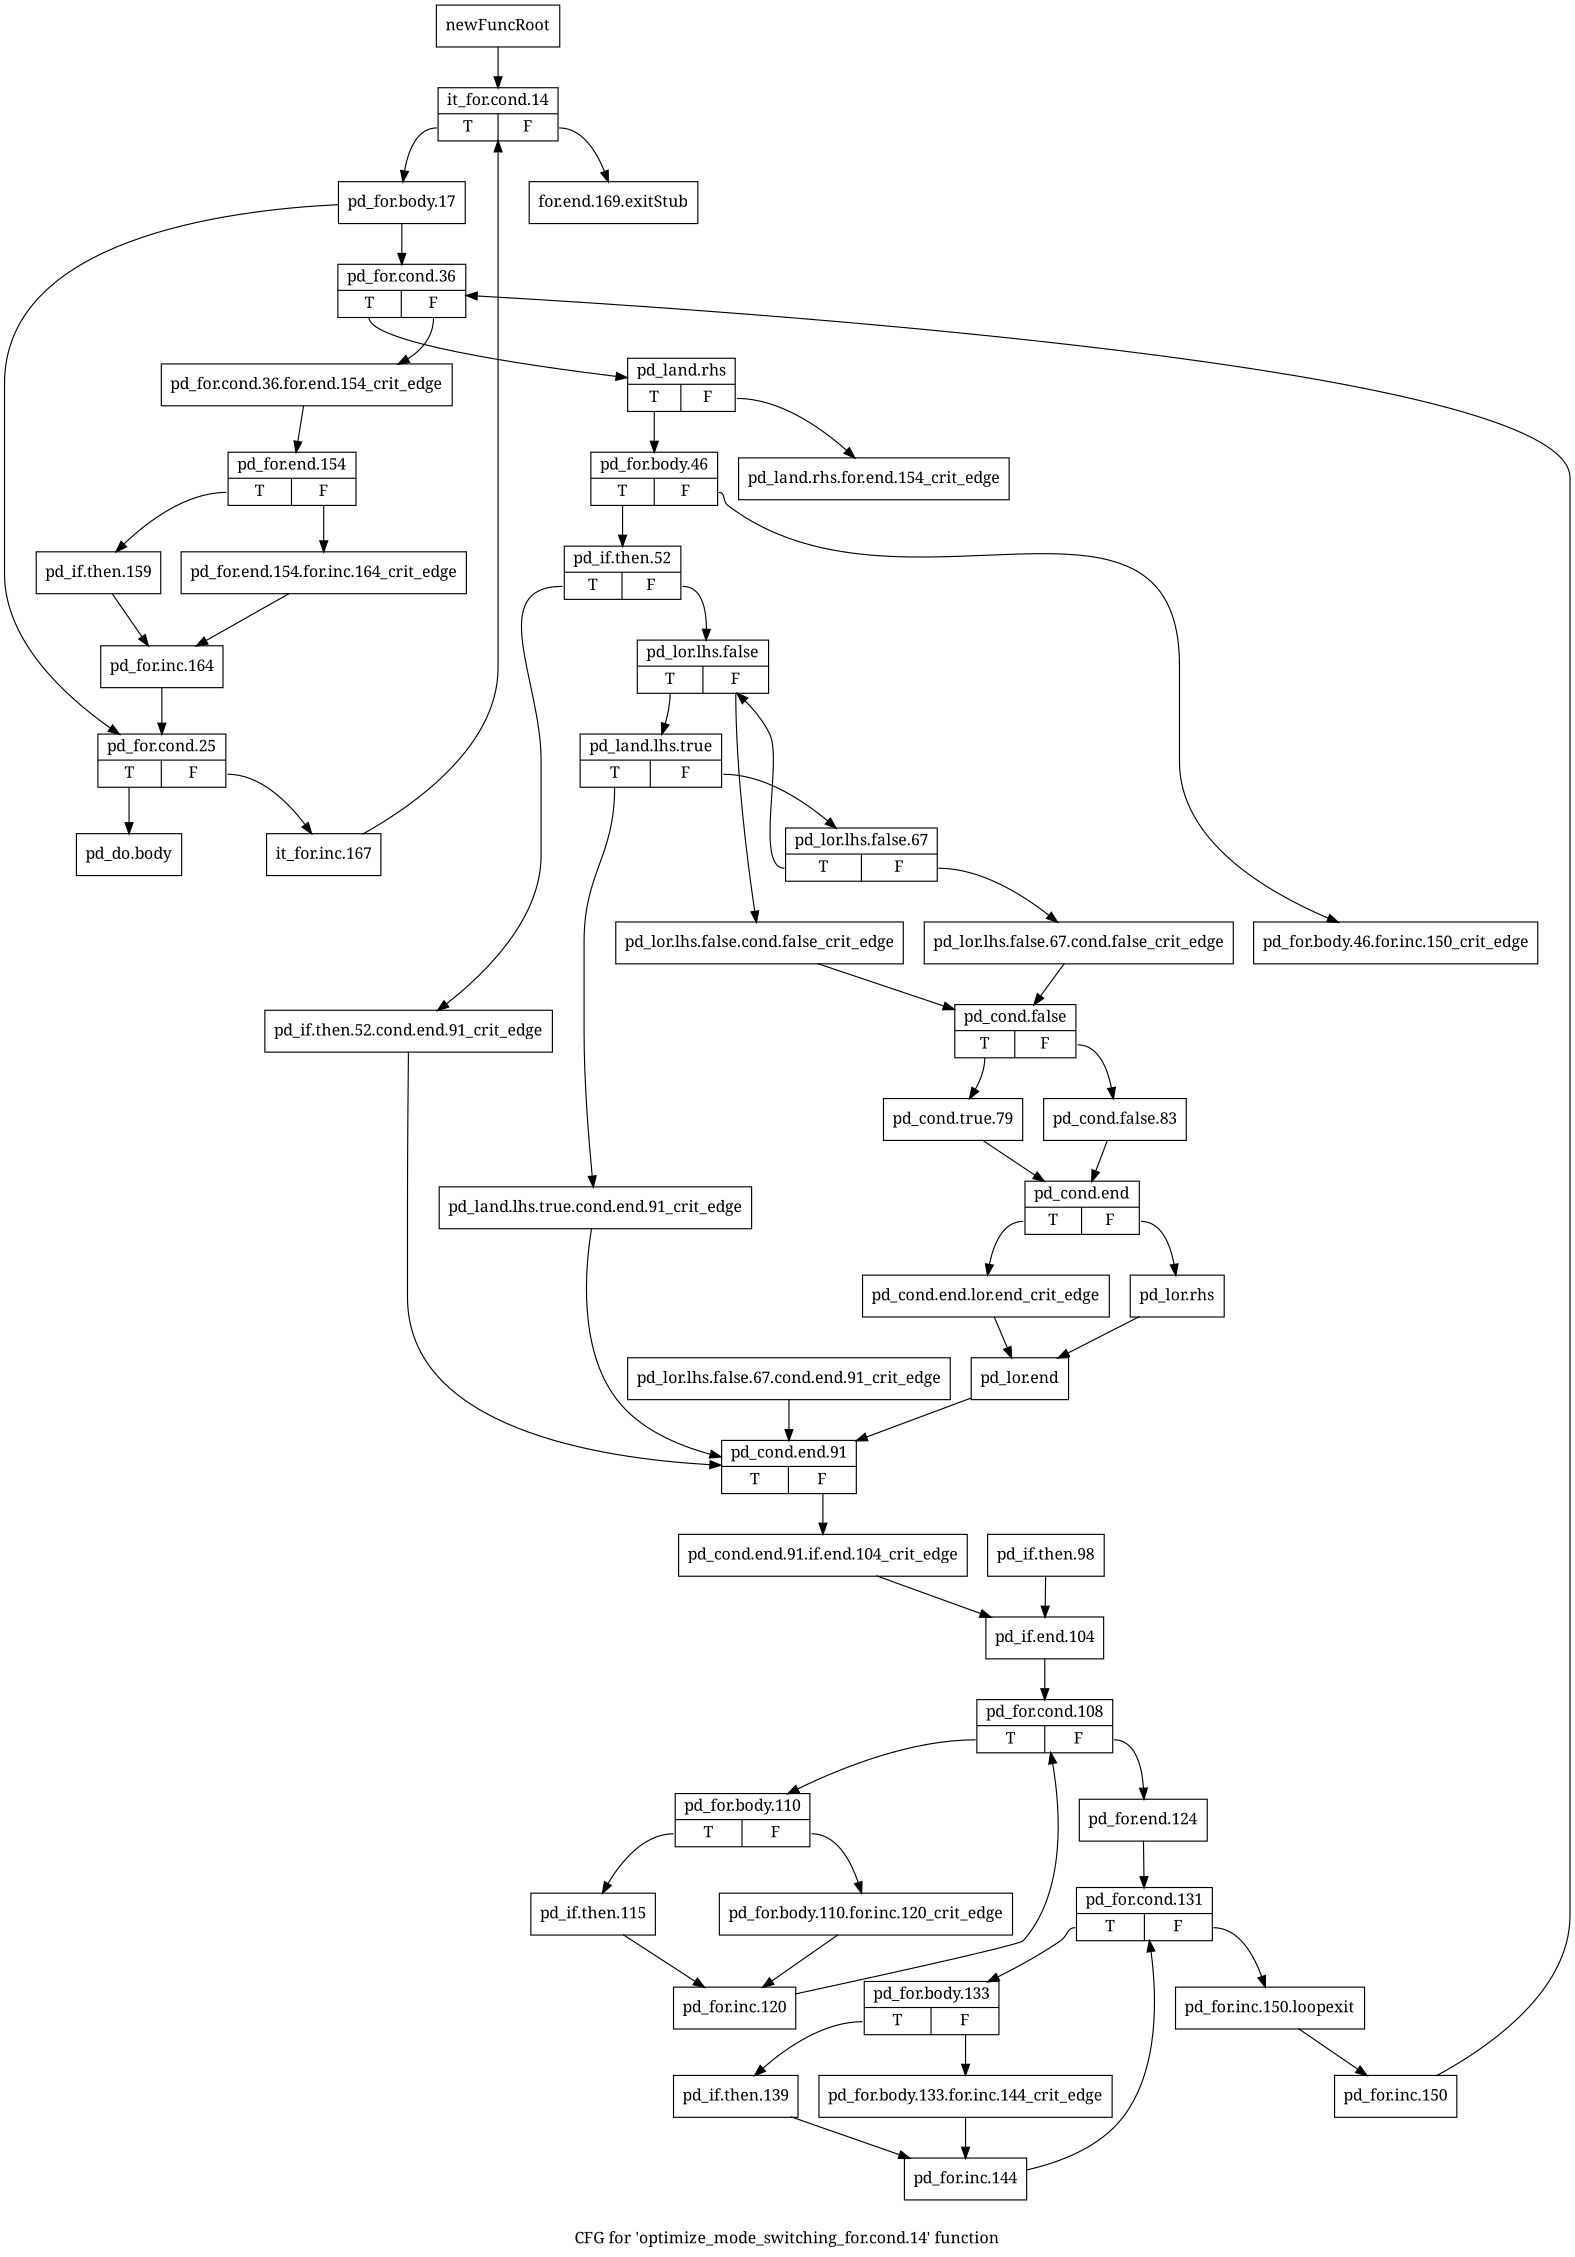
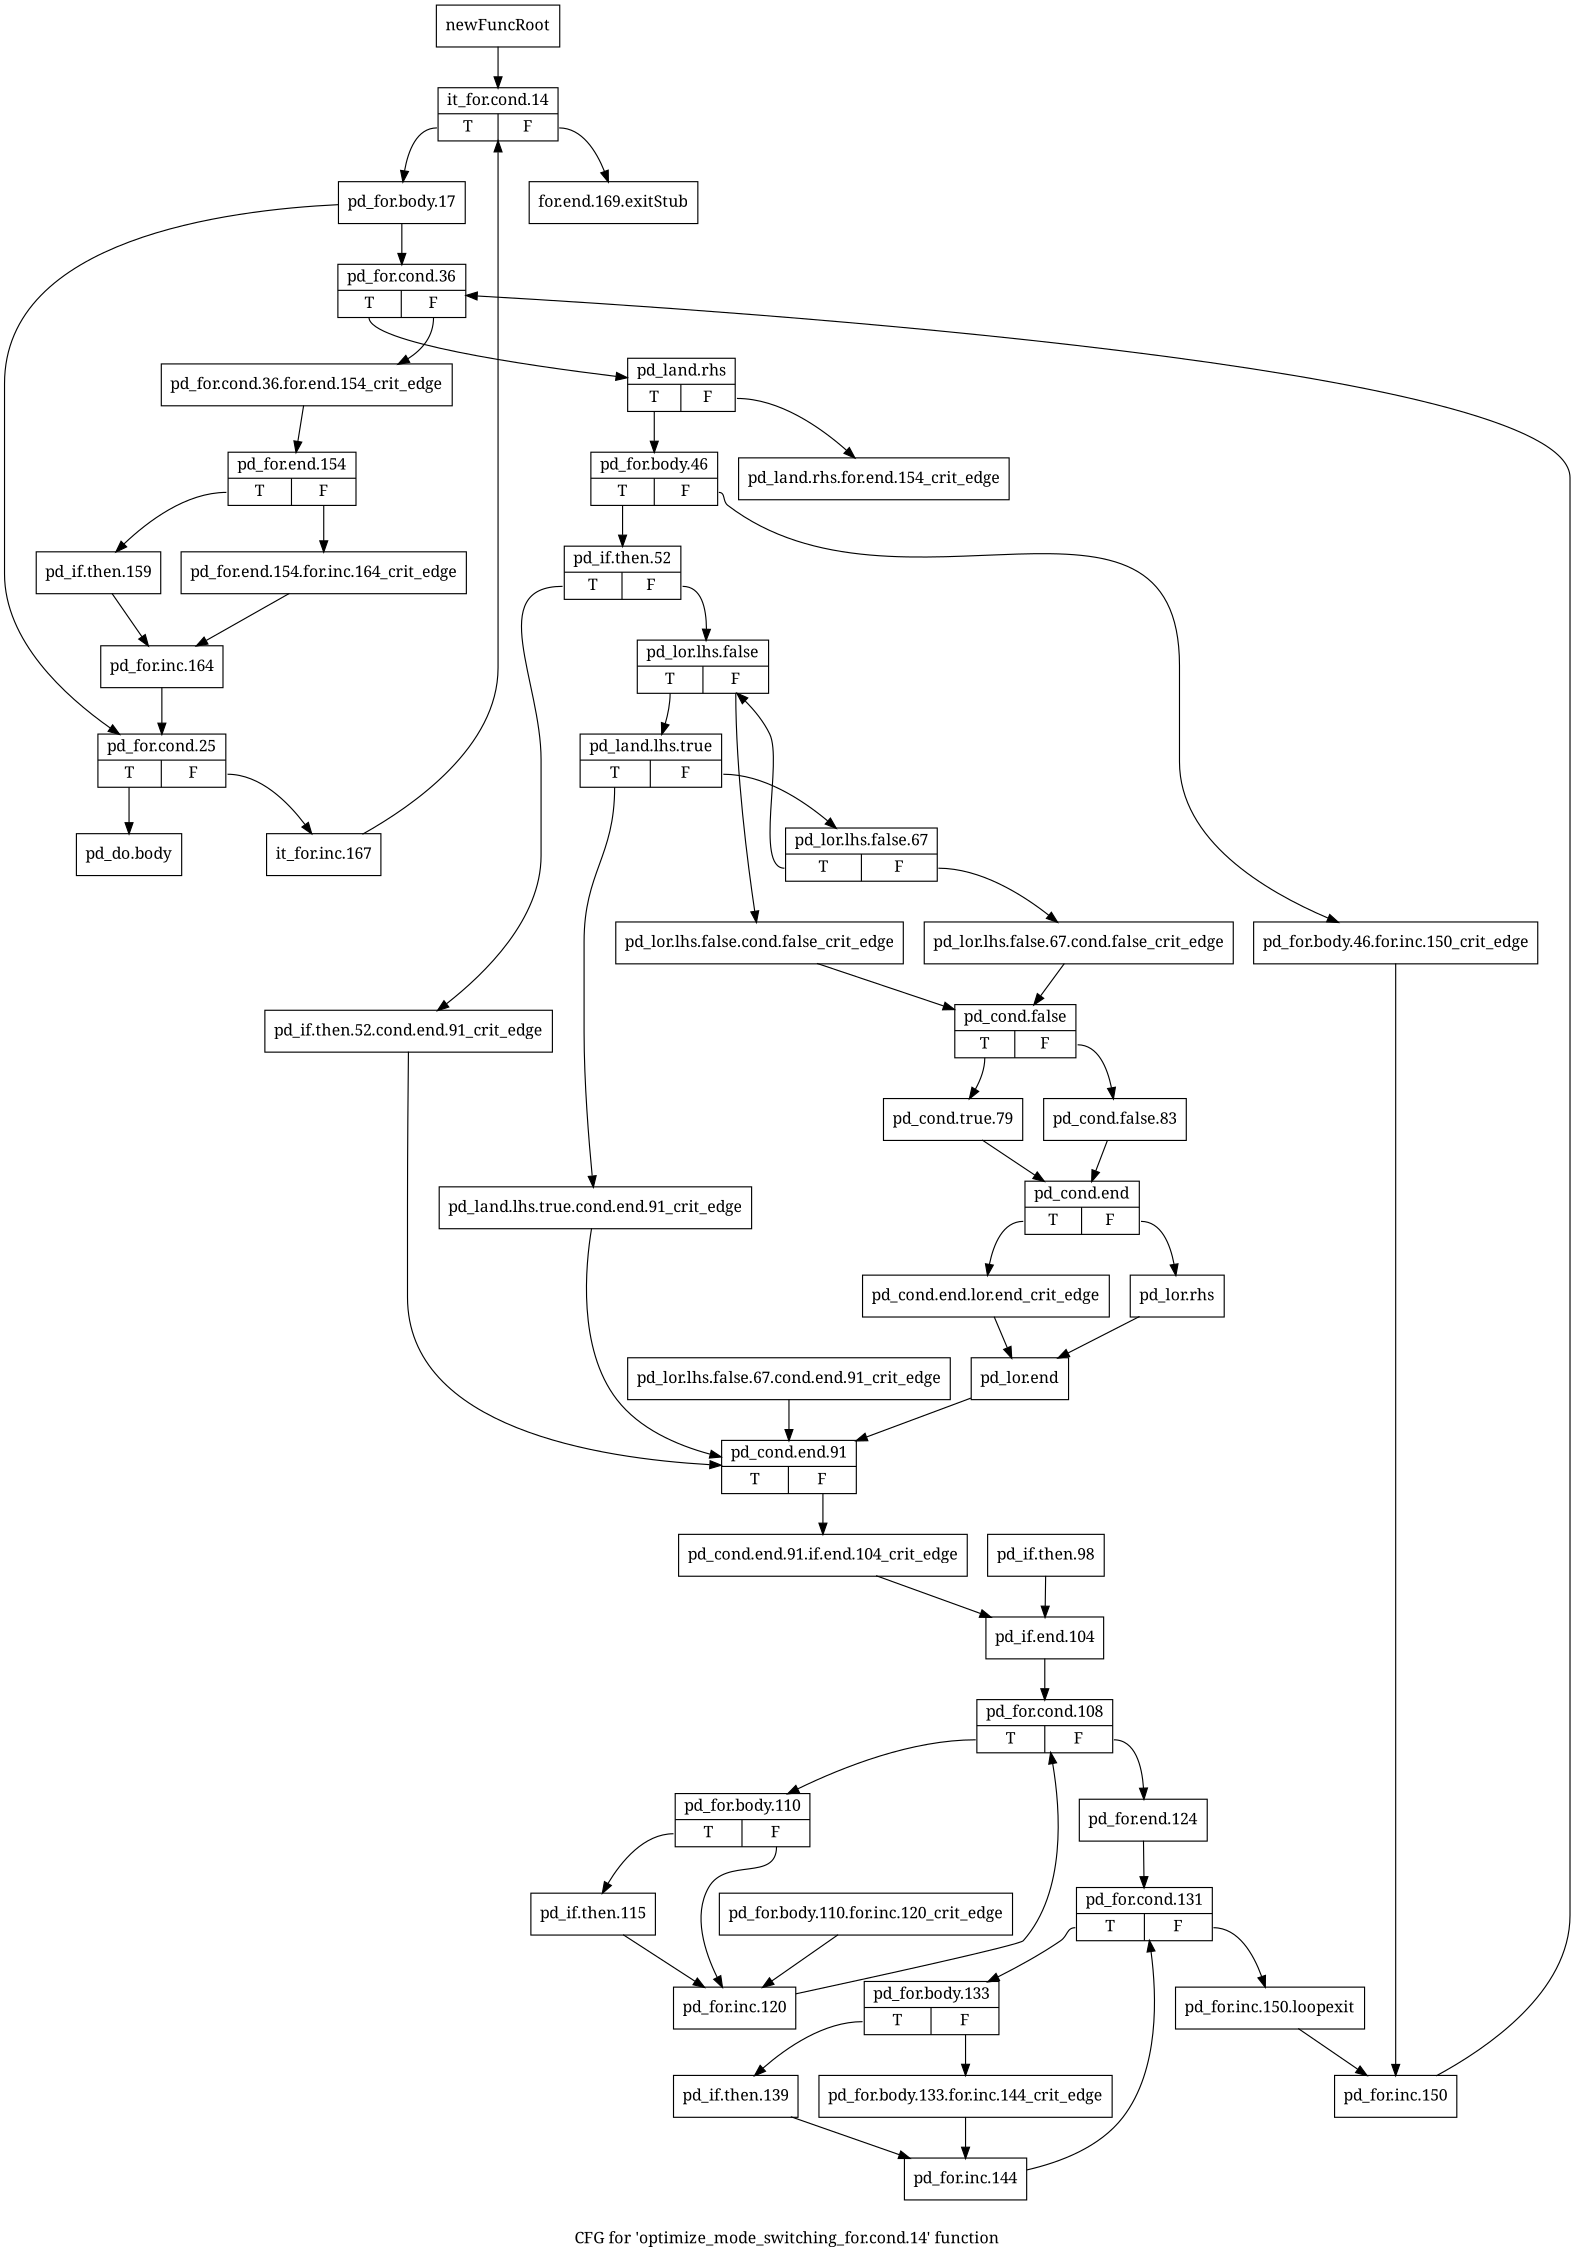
edge "pd_for.body.46.for.inc.150_crit_edge" -> "pd_for.inc.150": added
edge "pd_for.body.110" -> "pd_for.body.110.for.inc.120_crit_edge": now "pd_for.body.110" -> "pd_for.inc.120"
